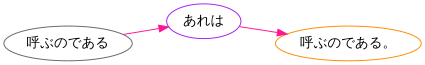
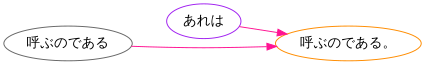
edge "呼ぶのである" -> "あれは": now "呼ぶのである" -> "呼ぶのである。"
